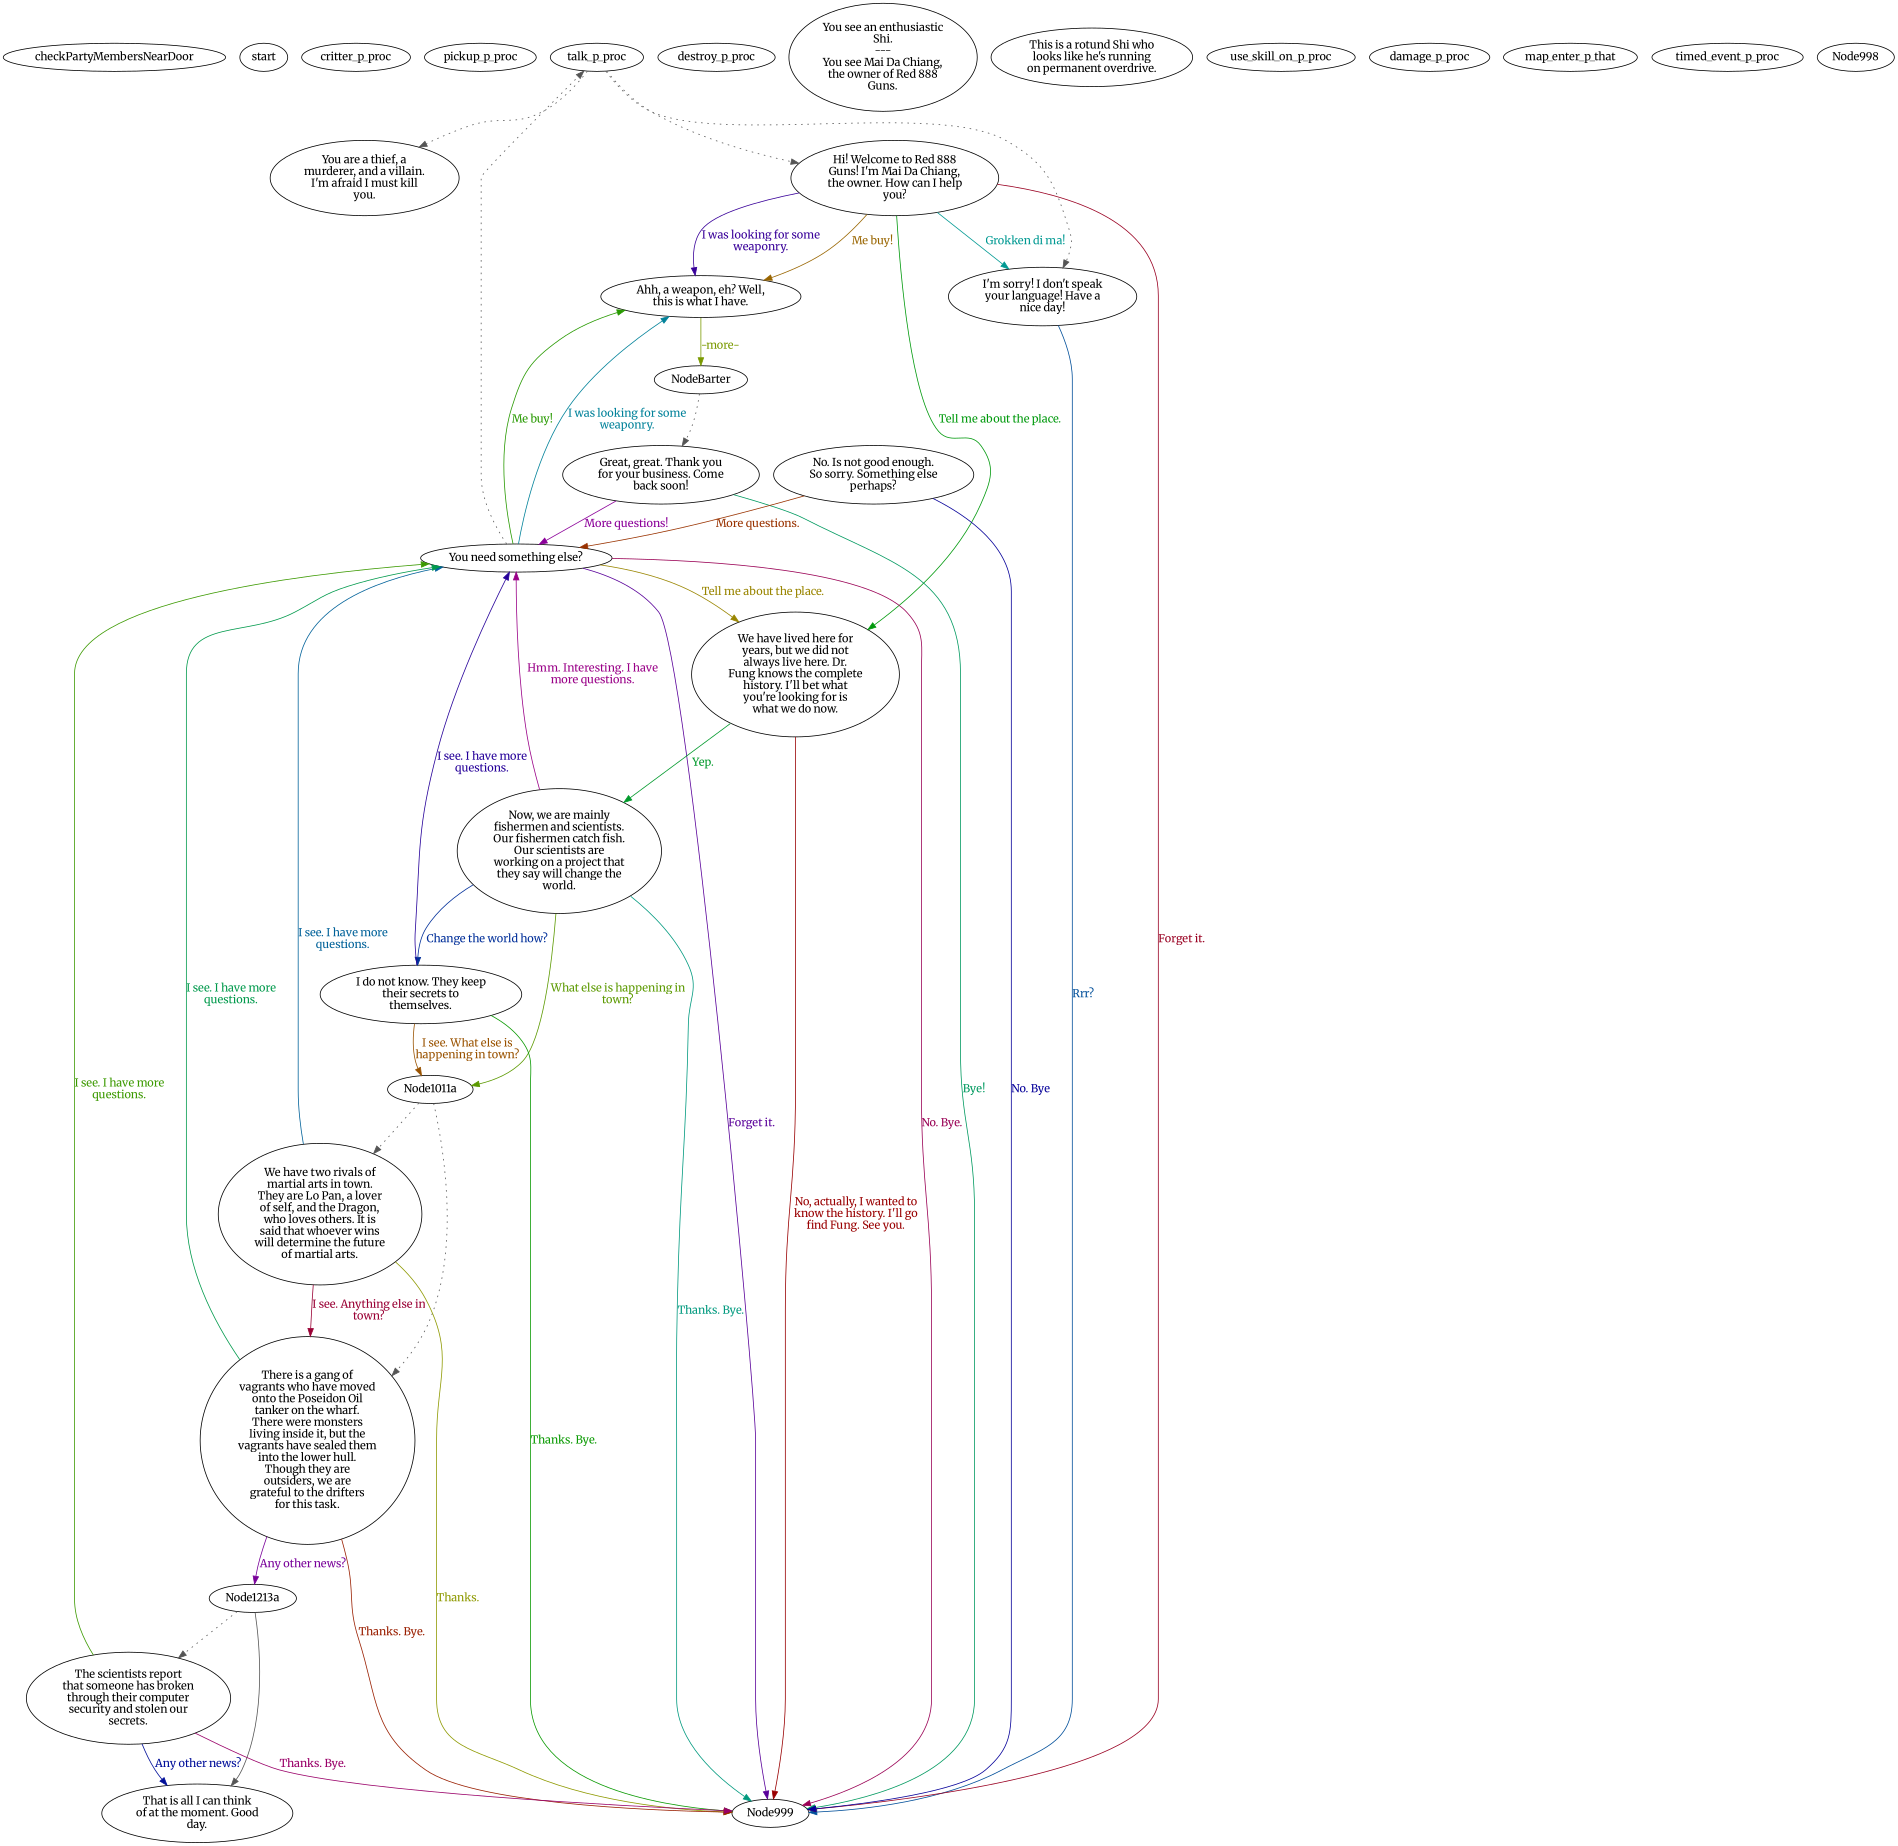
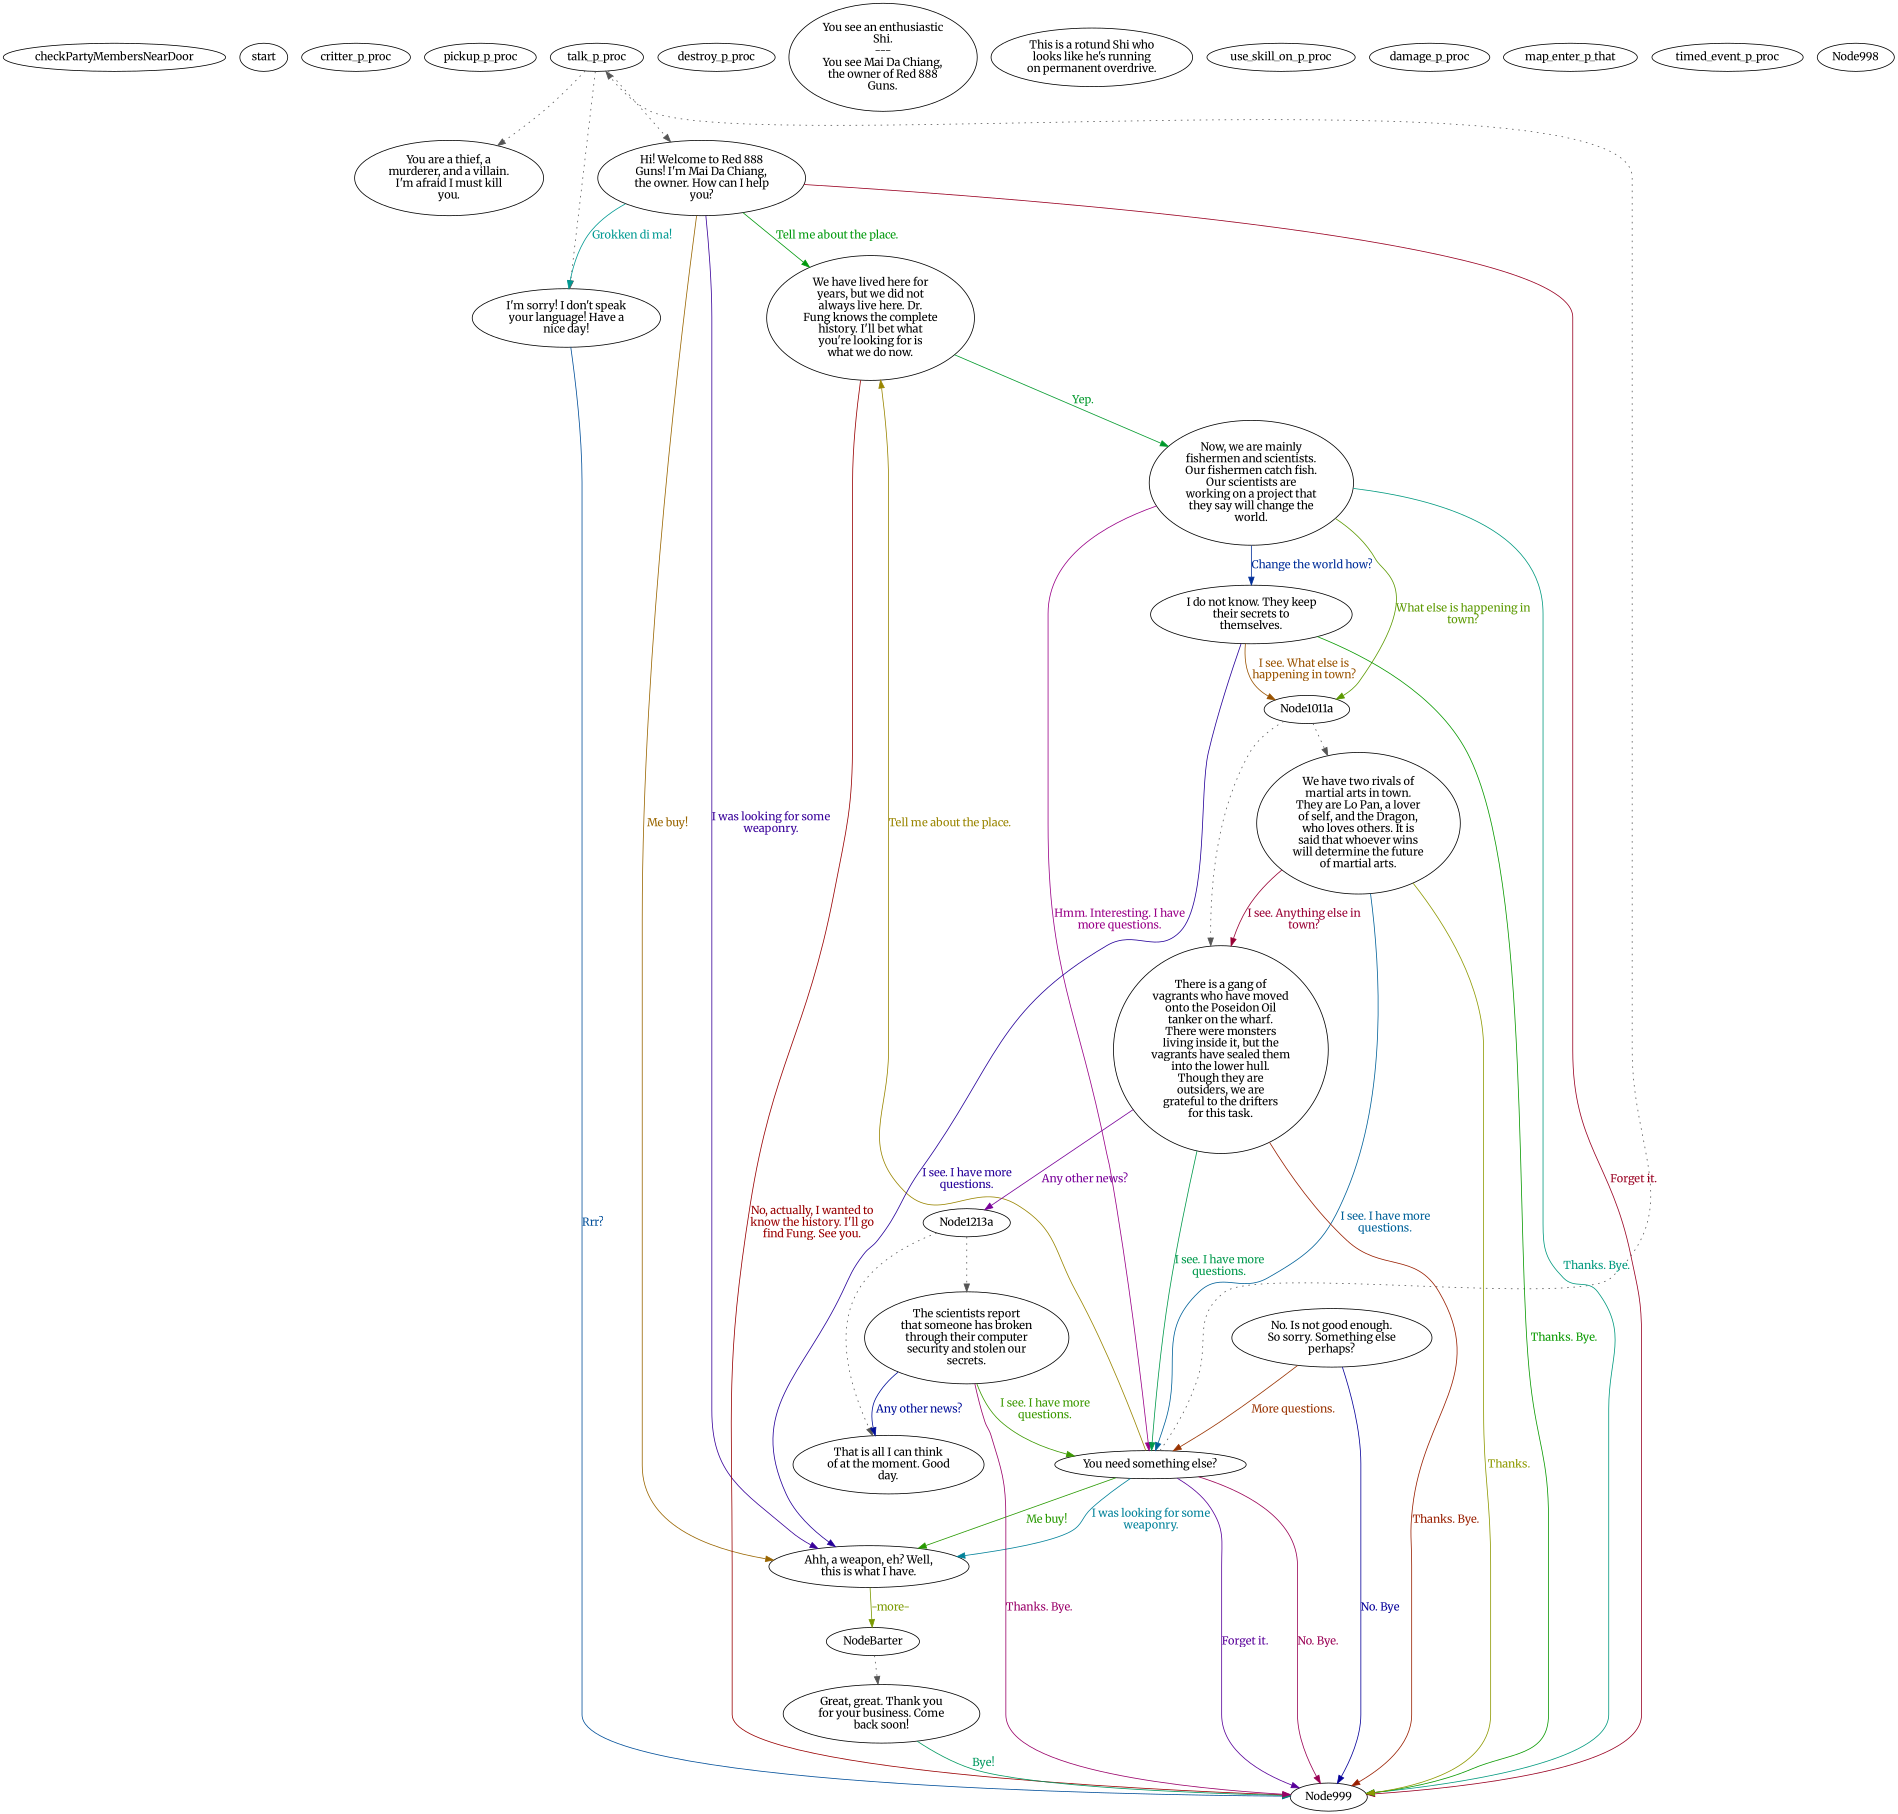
edge "Great, great. Thank you for your business. Come back soon!" -> "You need something else?": removed, label "More questions!"
edge "I do not know. They keep their secrets to themselves." -> "You need something else?": now "I do not know. They keep their secrets to themselves." -> "Ahh, a weapon, eh? Well, this is what I have."
edge "Node1213a" -> "That is all I can think of at the moment. Good day.": style solid -> dotted
